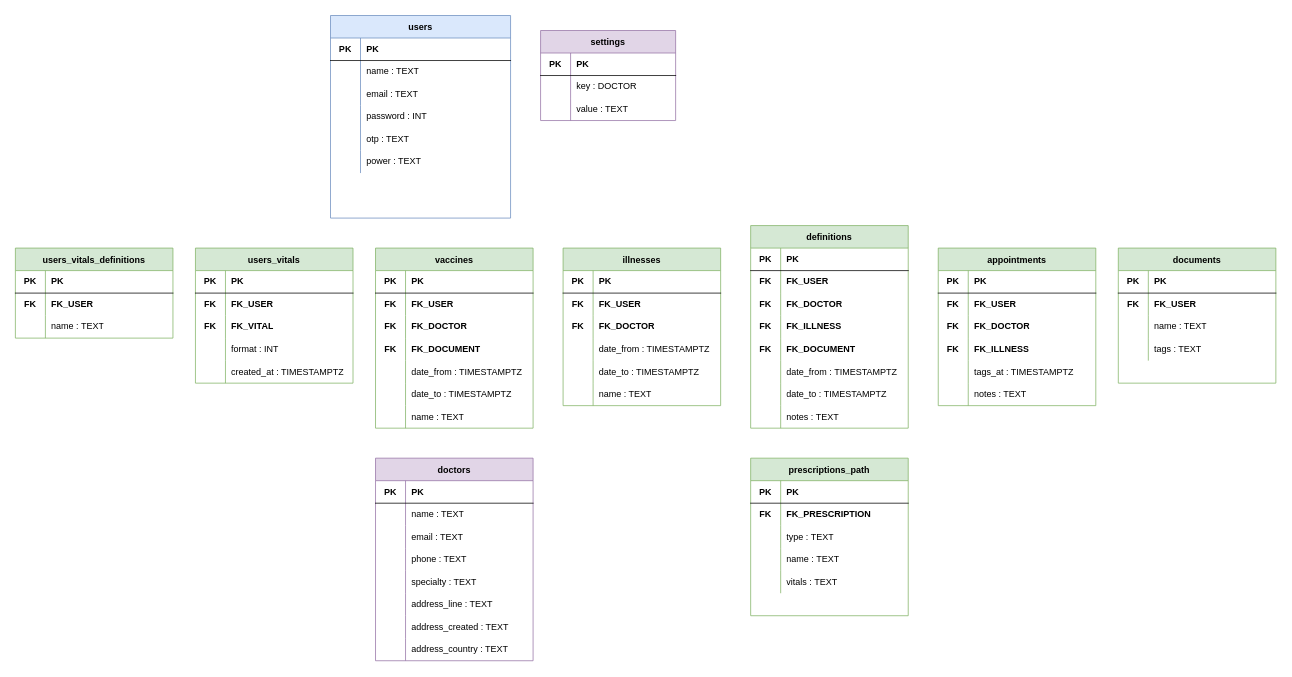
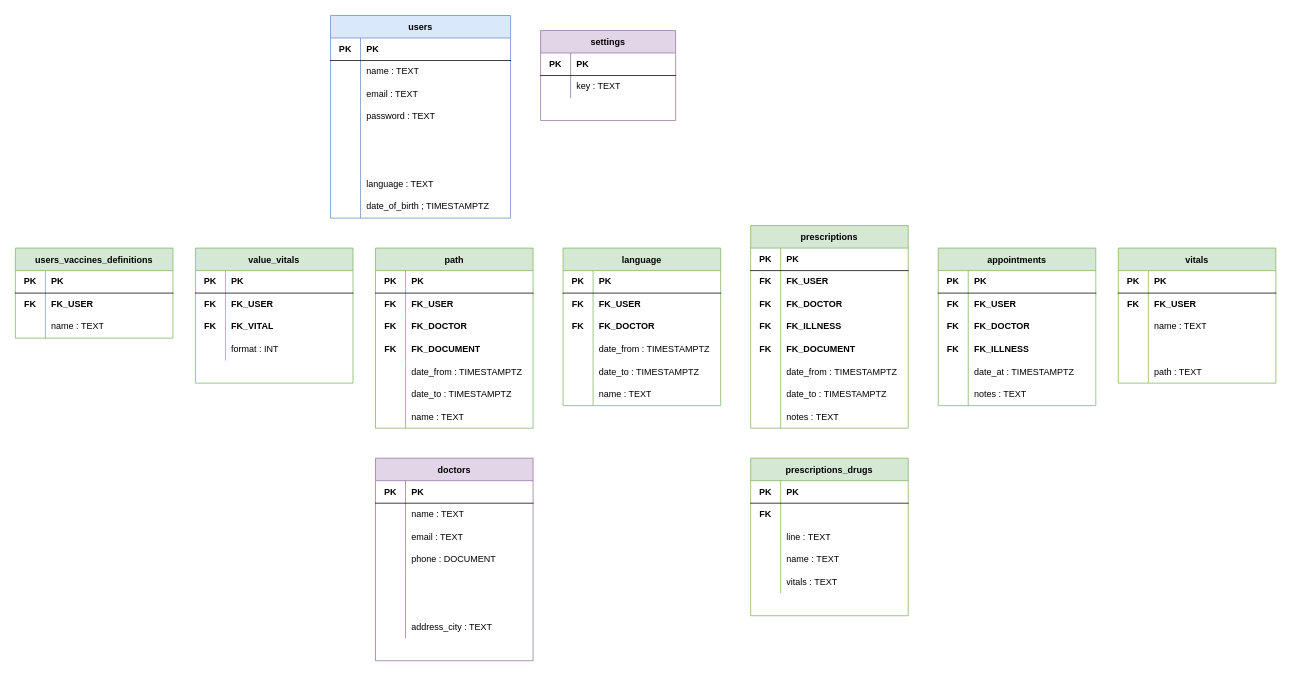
node "key : DOCTOR": label "key : DOCTOR" -> "key : TEXT"
node "value : TEXT": removed
node "password : INT": label "password : INT" -> "password : TEXT"
node "otp : TEXT": removed
node "power : TEXT": removed
node "language : TEXT": added
node "date_of_birth ; TIMESTAMPTZ": added
node "definitions": label "definitions" -> "prescriptions"
node "users_vitals_definitions": label "users_vitals_definitions" -> "users_vaccines_definitions"
node "users_vitals": label "users_vitals" -> "value_vitals"
node "vaccines": label "vaccines" -> "path"
node "illnesses": label "illnesses" -> "language"
node "documents": label "documents" -> "vitals"
node "tags : TEXT": removed
node "created_at : TIMESTAMPTZ": removed
node "tags_at : TIMESTAMPTZ": label "tags_at : TIMESTAMPTZ" -> "date_at : TIMESTAMPTZ"
node "path : TEXT": added
node "prescriptions_path": label "prescriptions_path" -> "prescriptions_drugs"
node "FK_PRESCRIPTION": removed
node "type : TEXT": label "type : TEXT" -> "line : TEXT"
node "phone : TEXT": label "phone : TEXT" -> "phone : DOCUMENT"
node "specialty : TEXT": removed
node "address_line : TEXT": removed
node "address_created : TEXT": label "address_created : TEXT" -> "address_city : TEXT"
node "address_country : TEXT": removed
